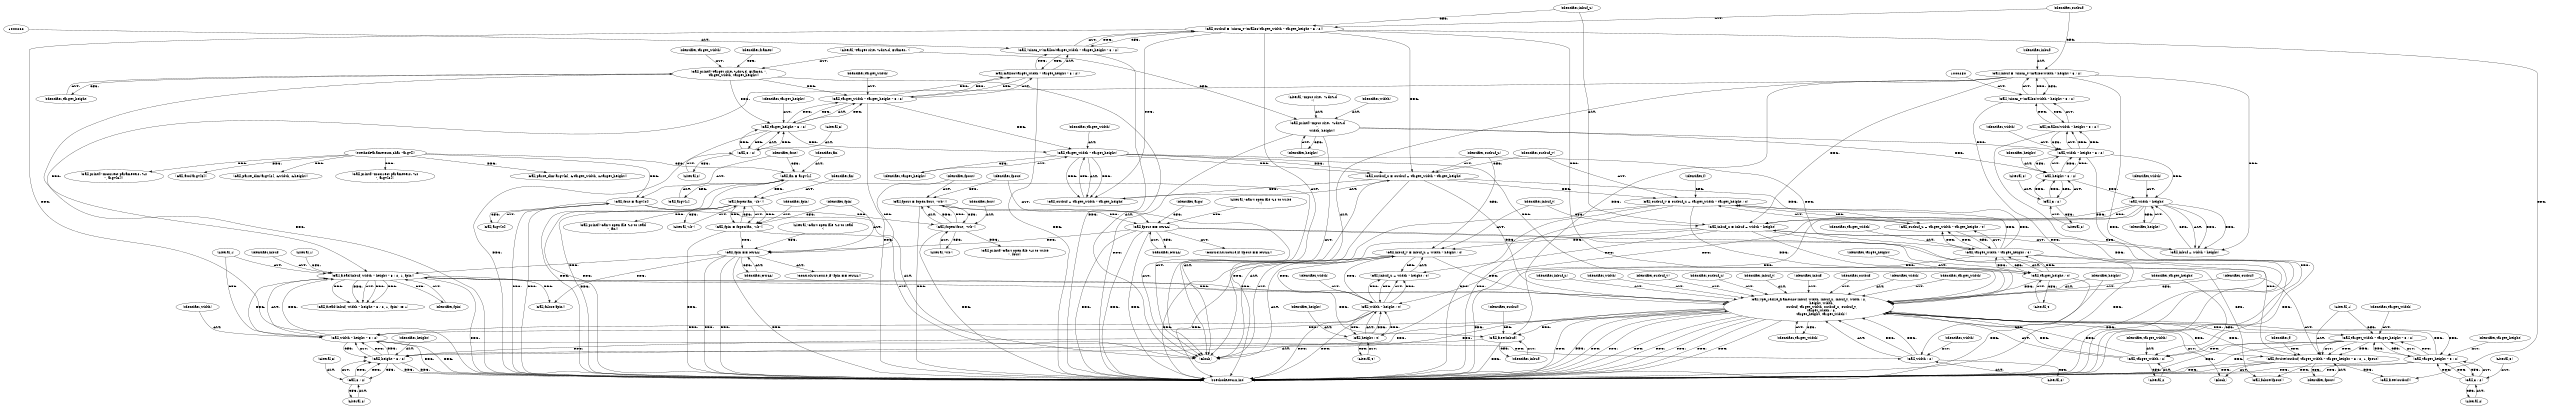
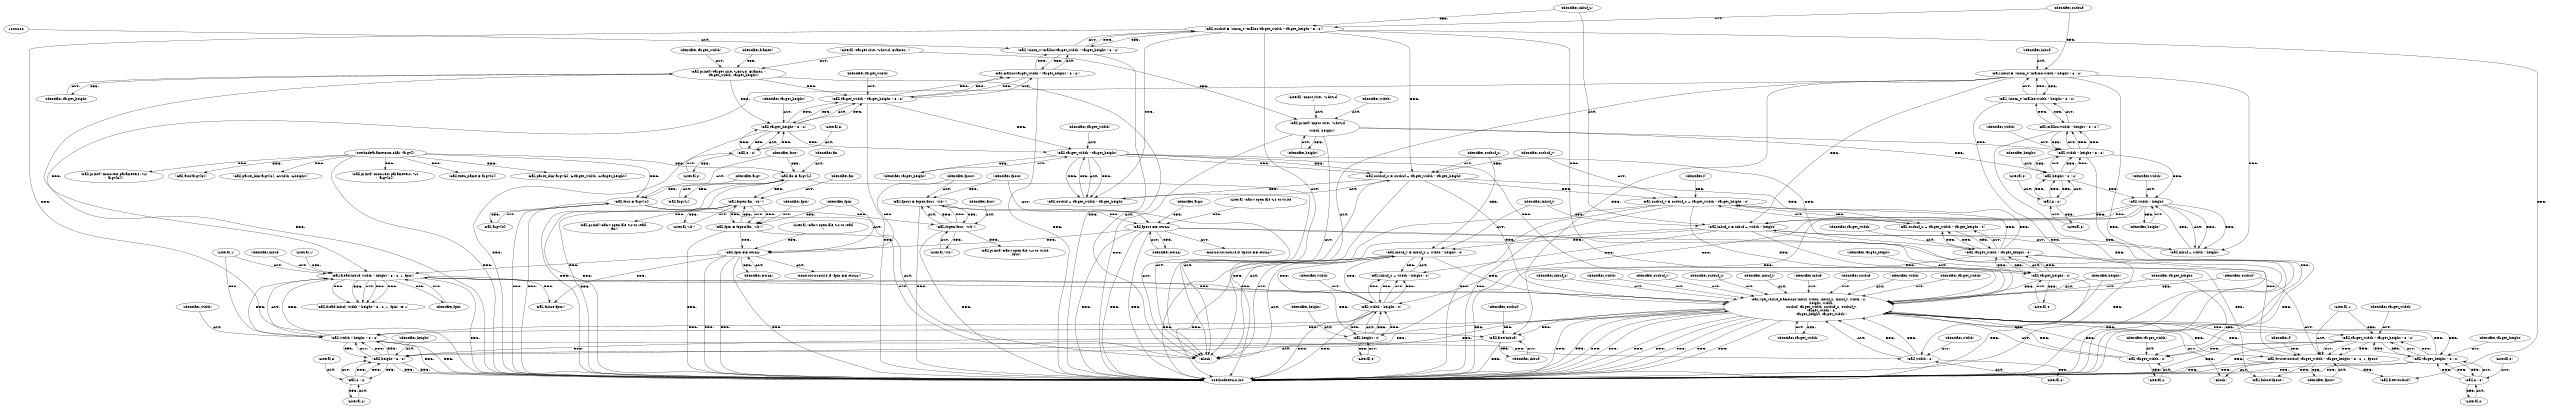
node "1000250": removed
node "(Call,exec_name = argv[0])": added
node "(Identifier,argv)": added
edge "(MethodParameterIn,char *argv[])" -> "(MethodReturn,int)": added, label "DDG:"
